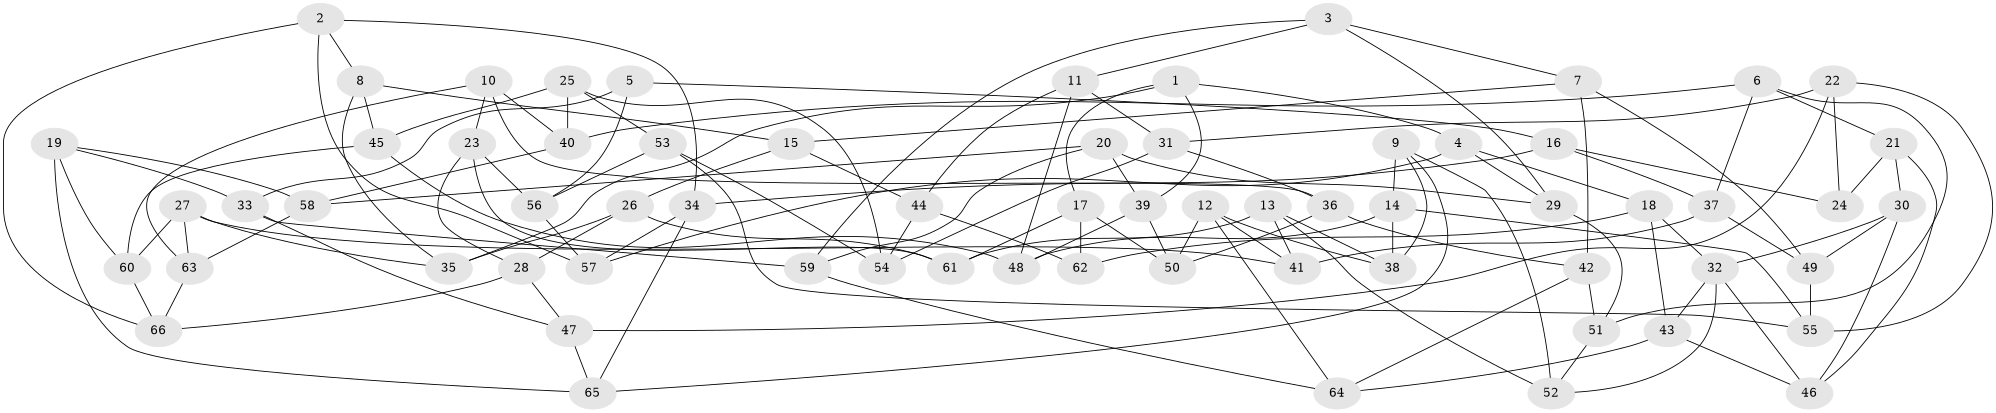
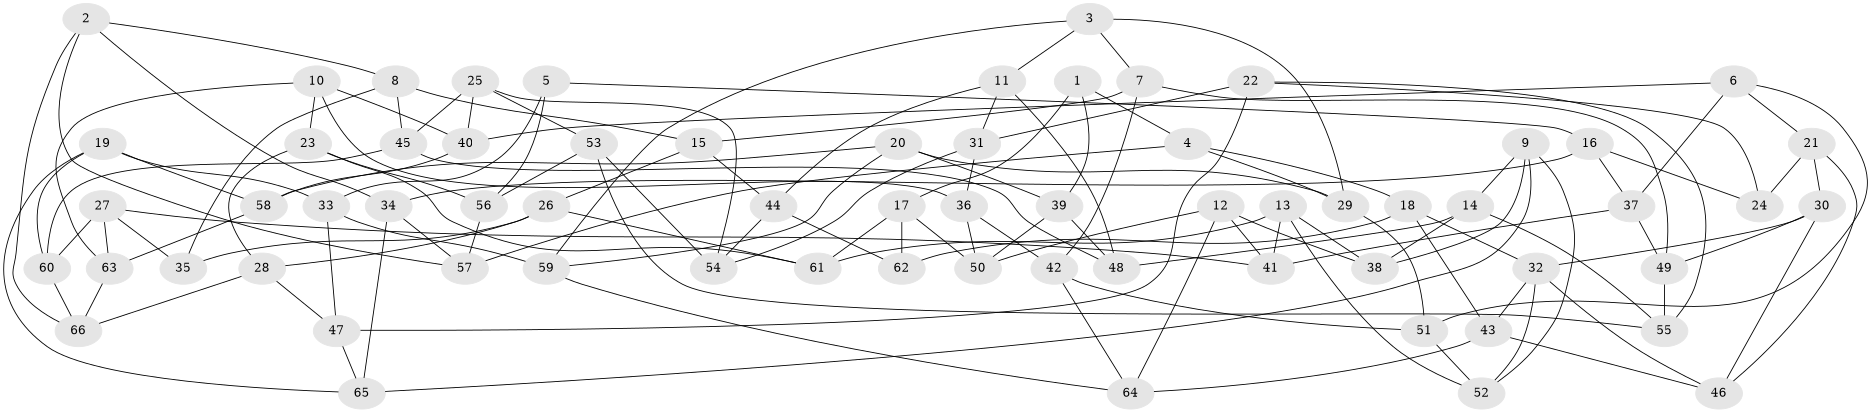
edge "1" -- "35": removed
